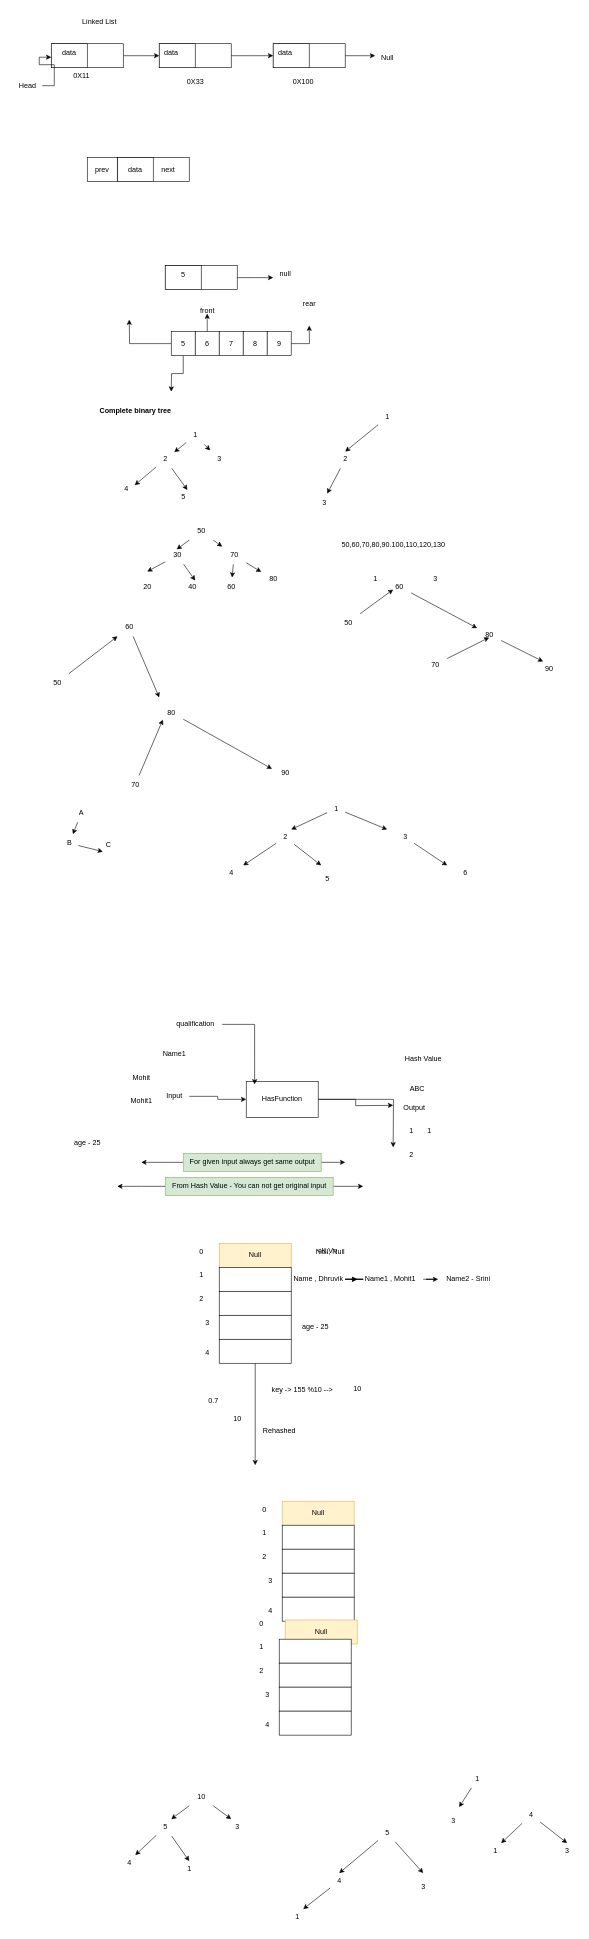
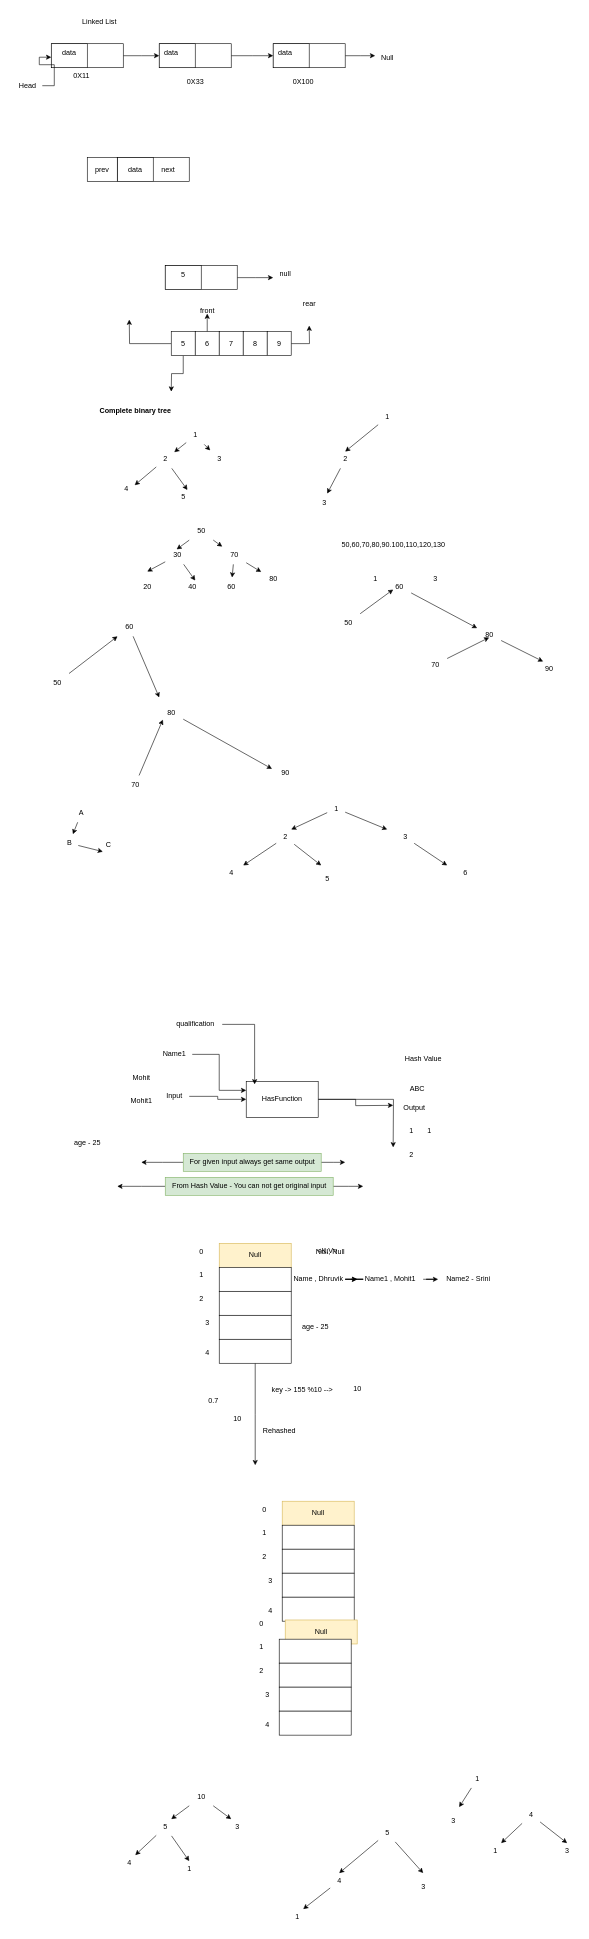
edge "Name1" -> "HasFunction": added
